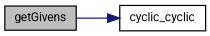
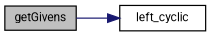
node "cyclic_cyclic": label "cyclic_cyclic" -> "left_cyclic"
